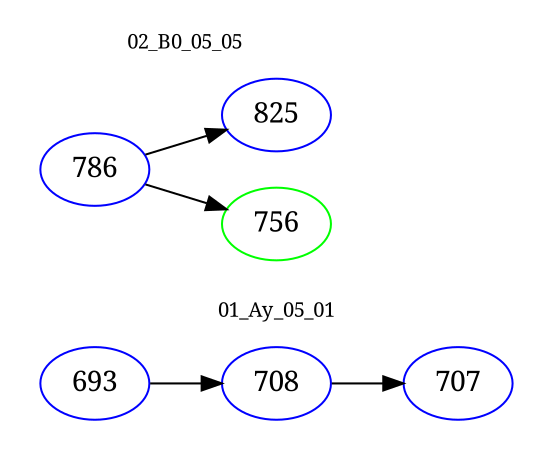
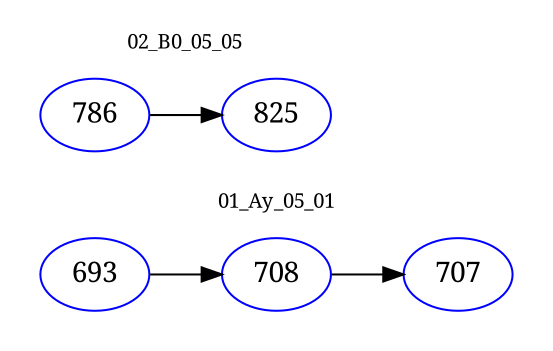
node "756": removed
